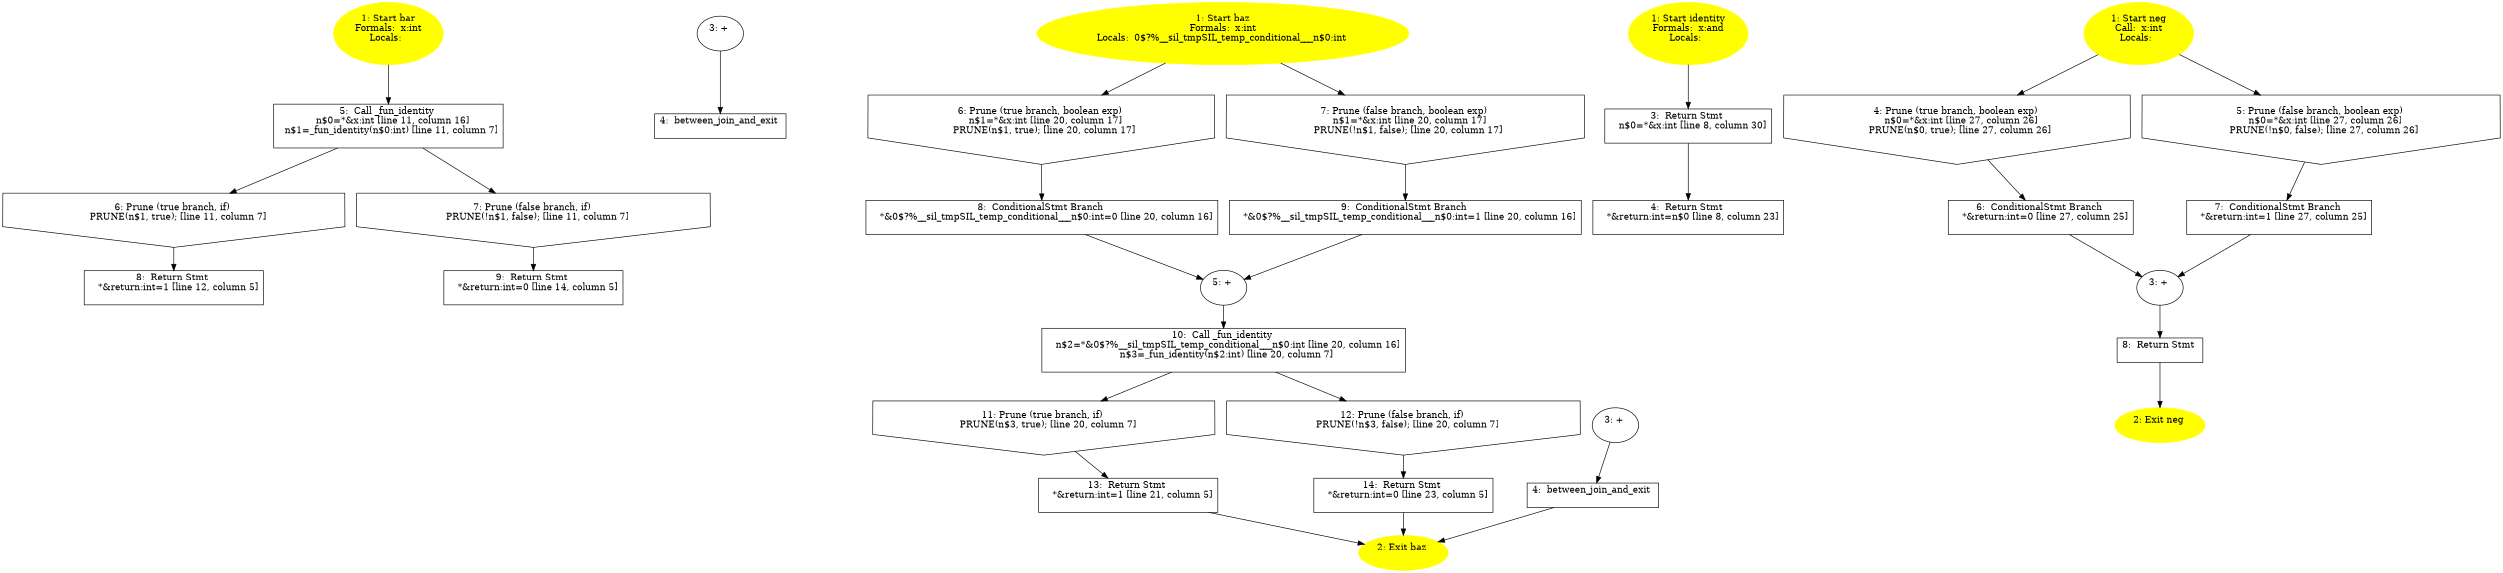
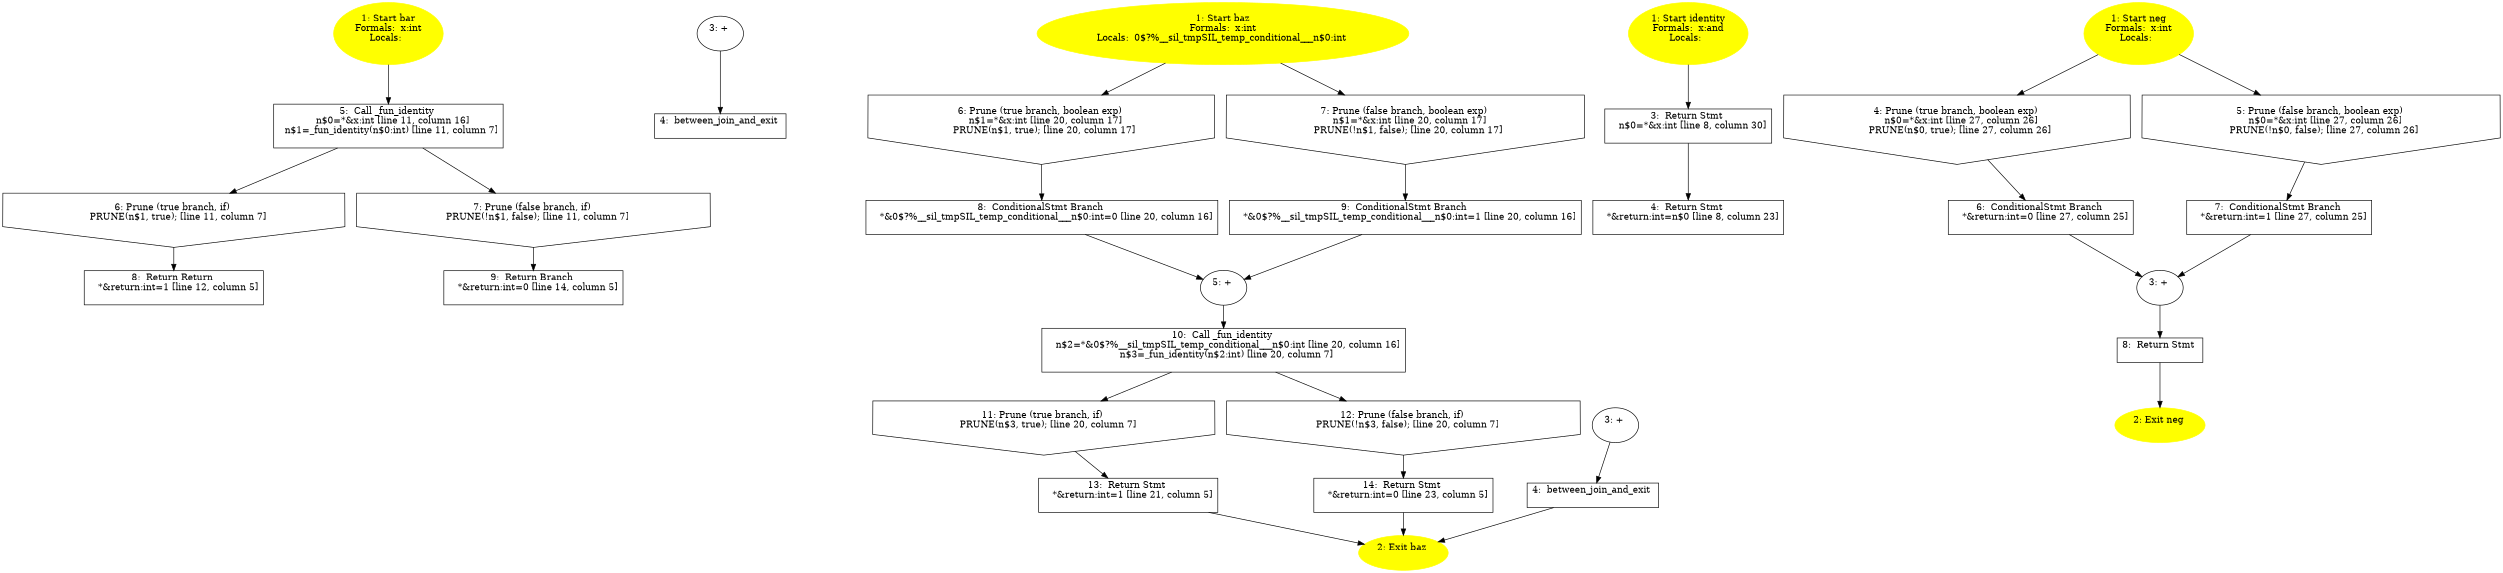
node "1: Start neg Call:  x:int Locals:": label "1: Start neg Call:  x:int Locals:" -> "1: Start neg Formals:  x:int Locals:"
node "8:  Return Stmt *&return:int=1 [line 12, column 5]": label "8:  Return Stmt *&return:int=1 [line 12, column 5]" -> "8:  Return Return *&return:int=1 [line 12, column 5]"
node "9:  Return Stmt *&return:int=0 [line 14, column 5]": label "9:  Return Stmt *&return:int=0 [line 14, column 5]" -> "9:  Return Branch *&return:int=0 [line 14, column 5]"
